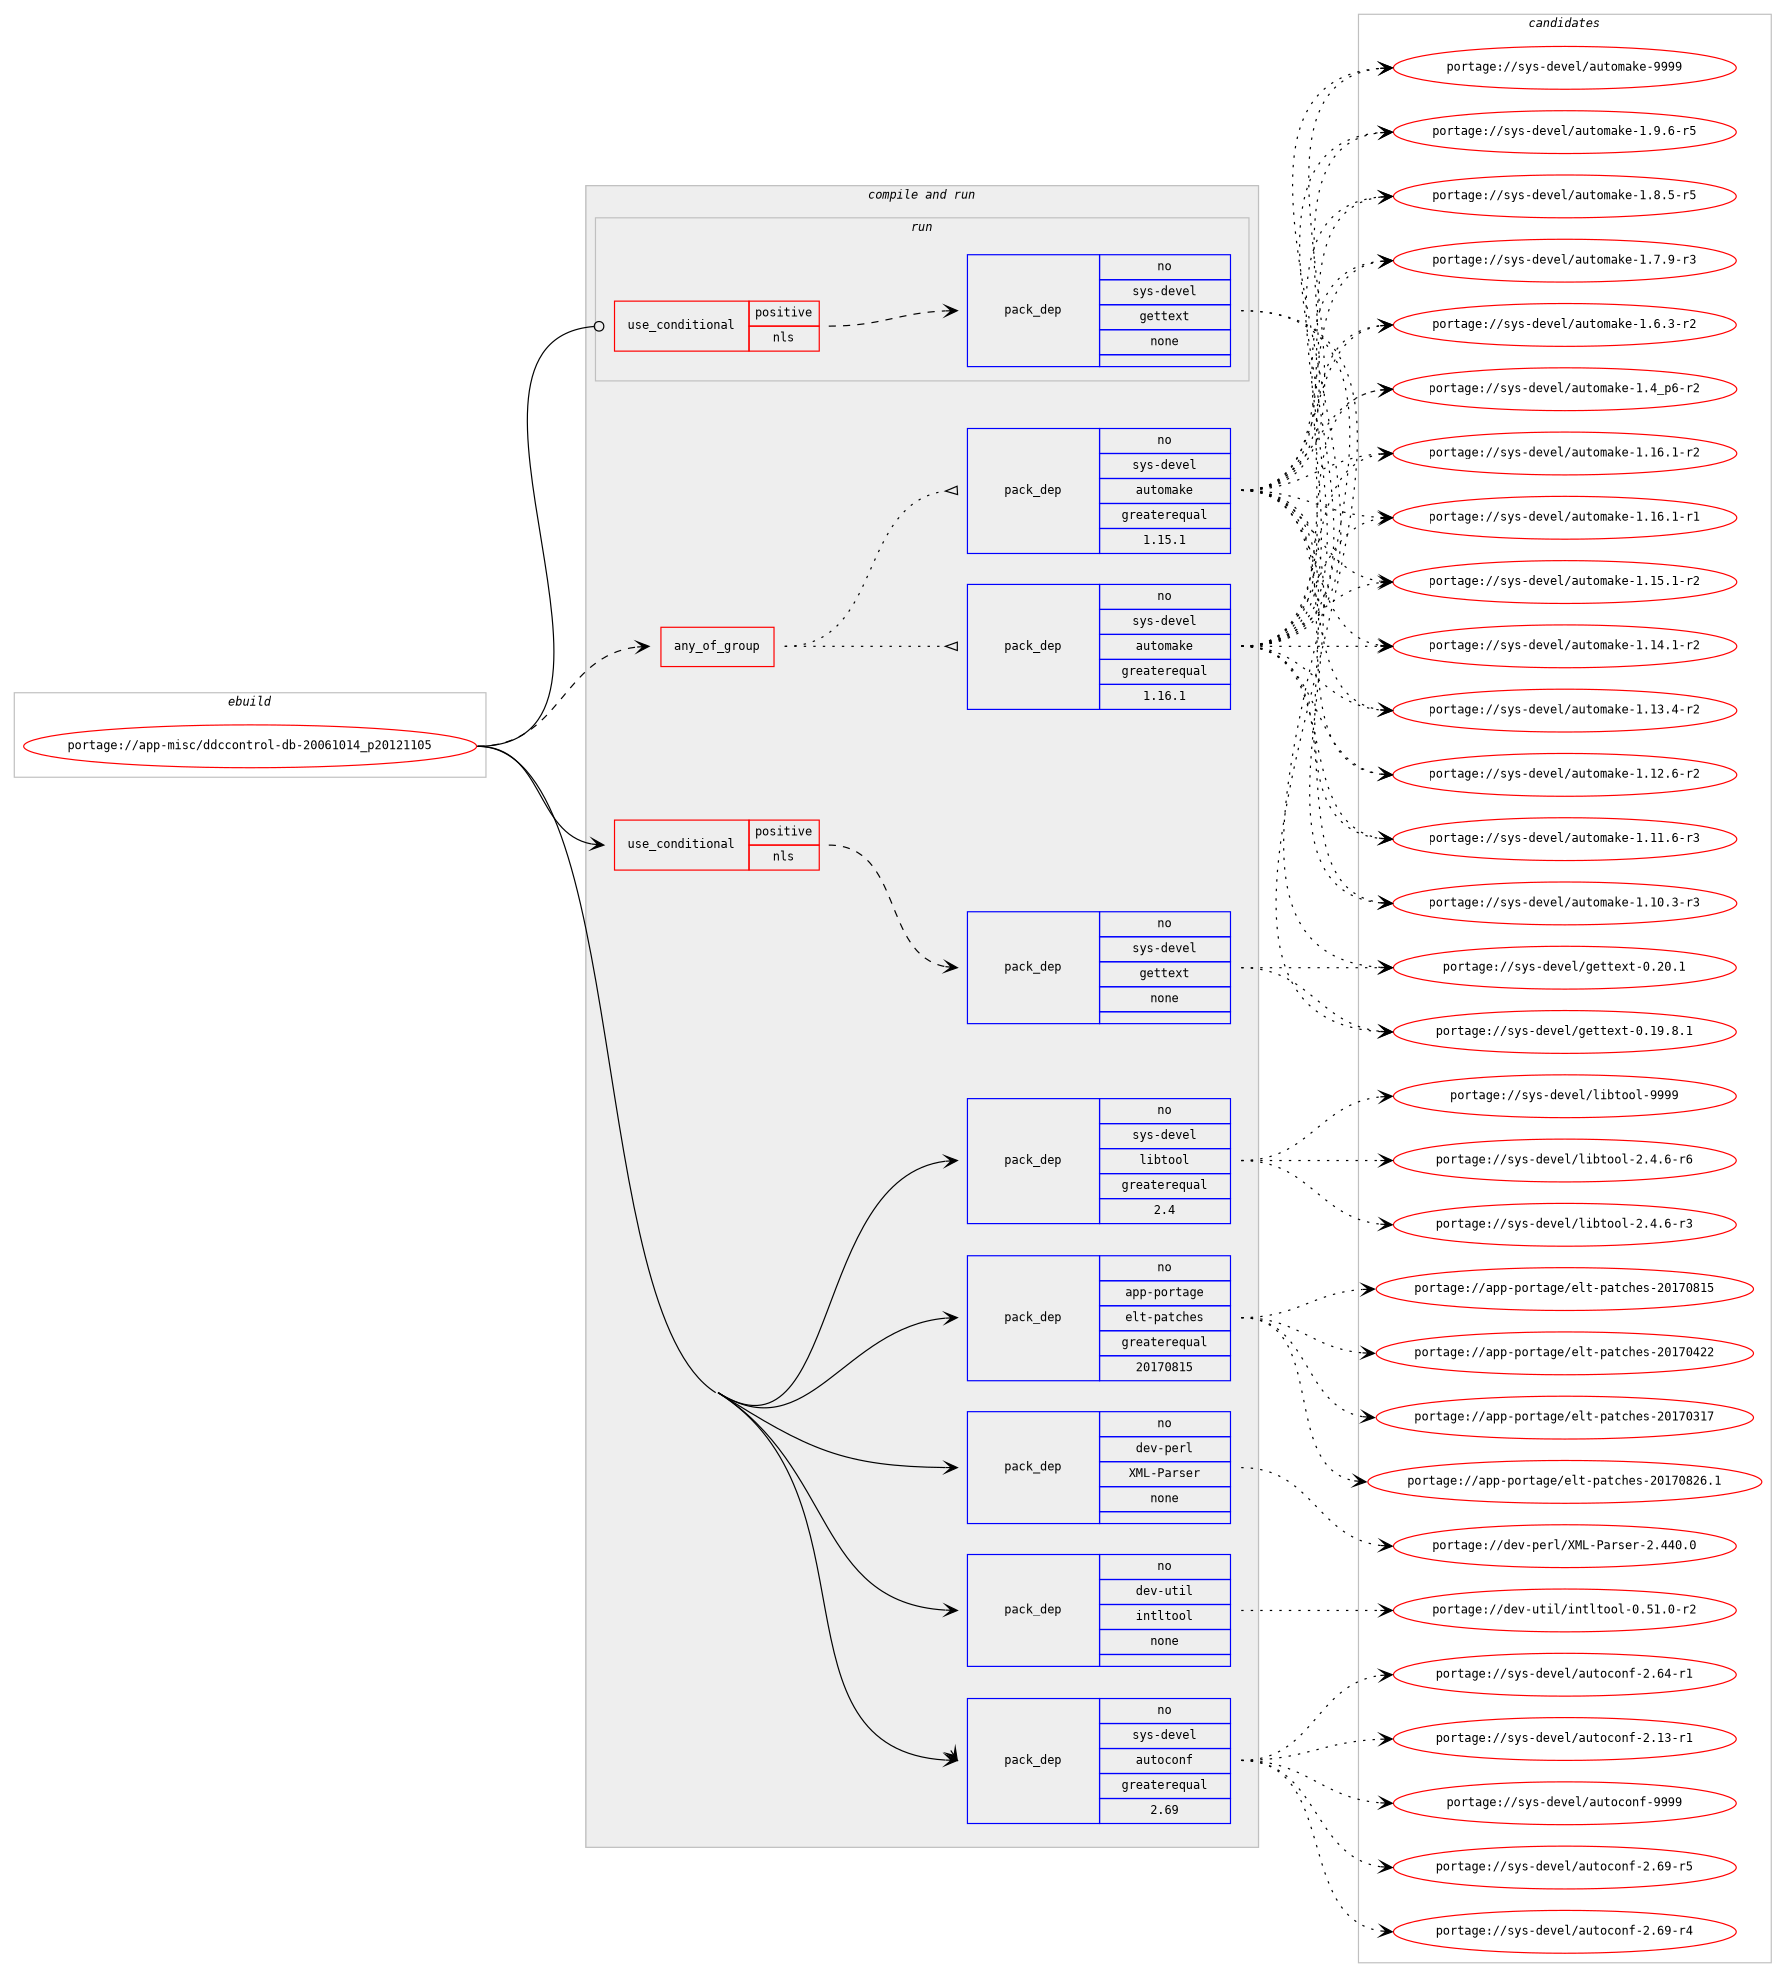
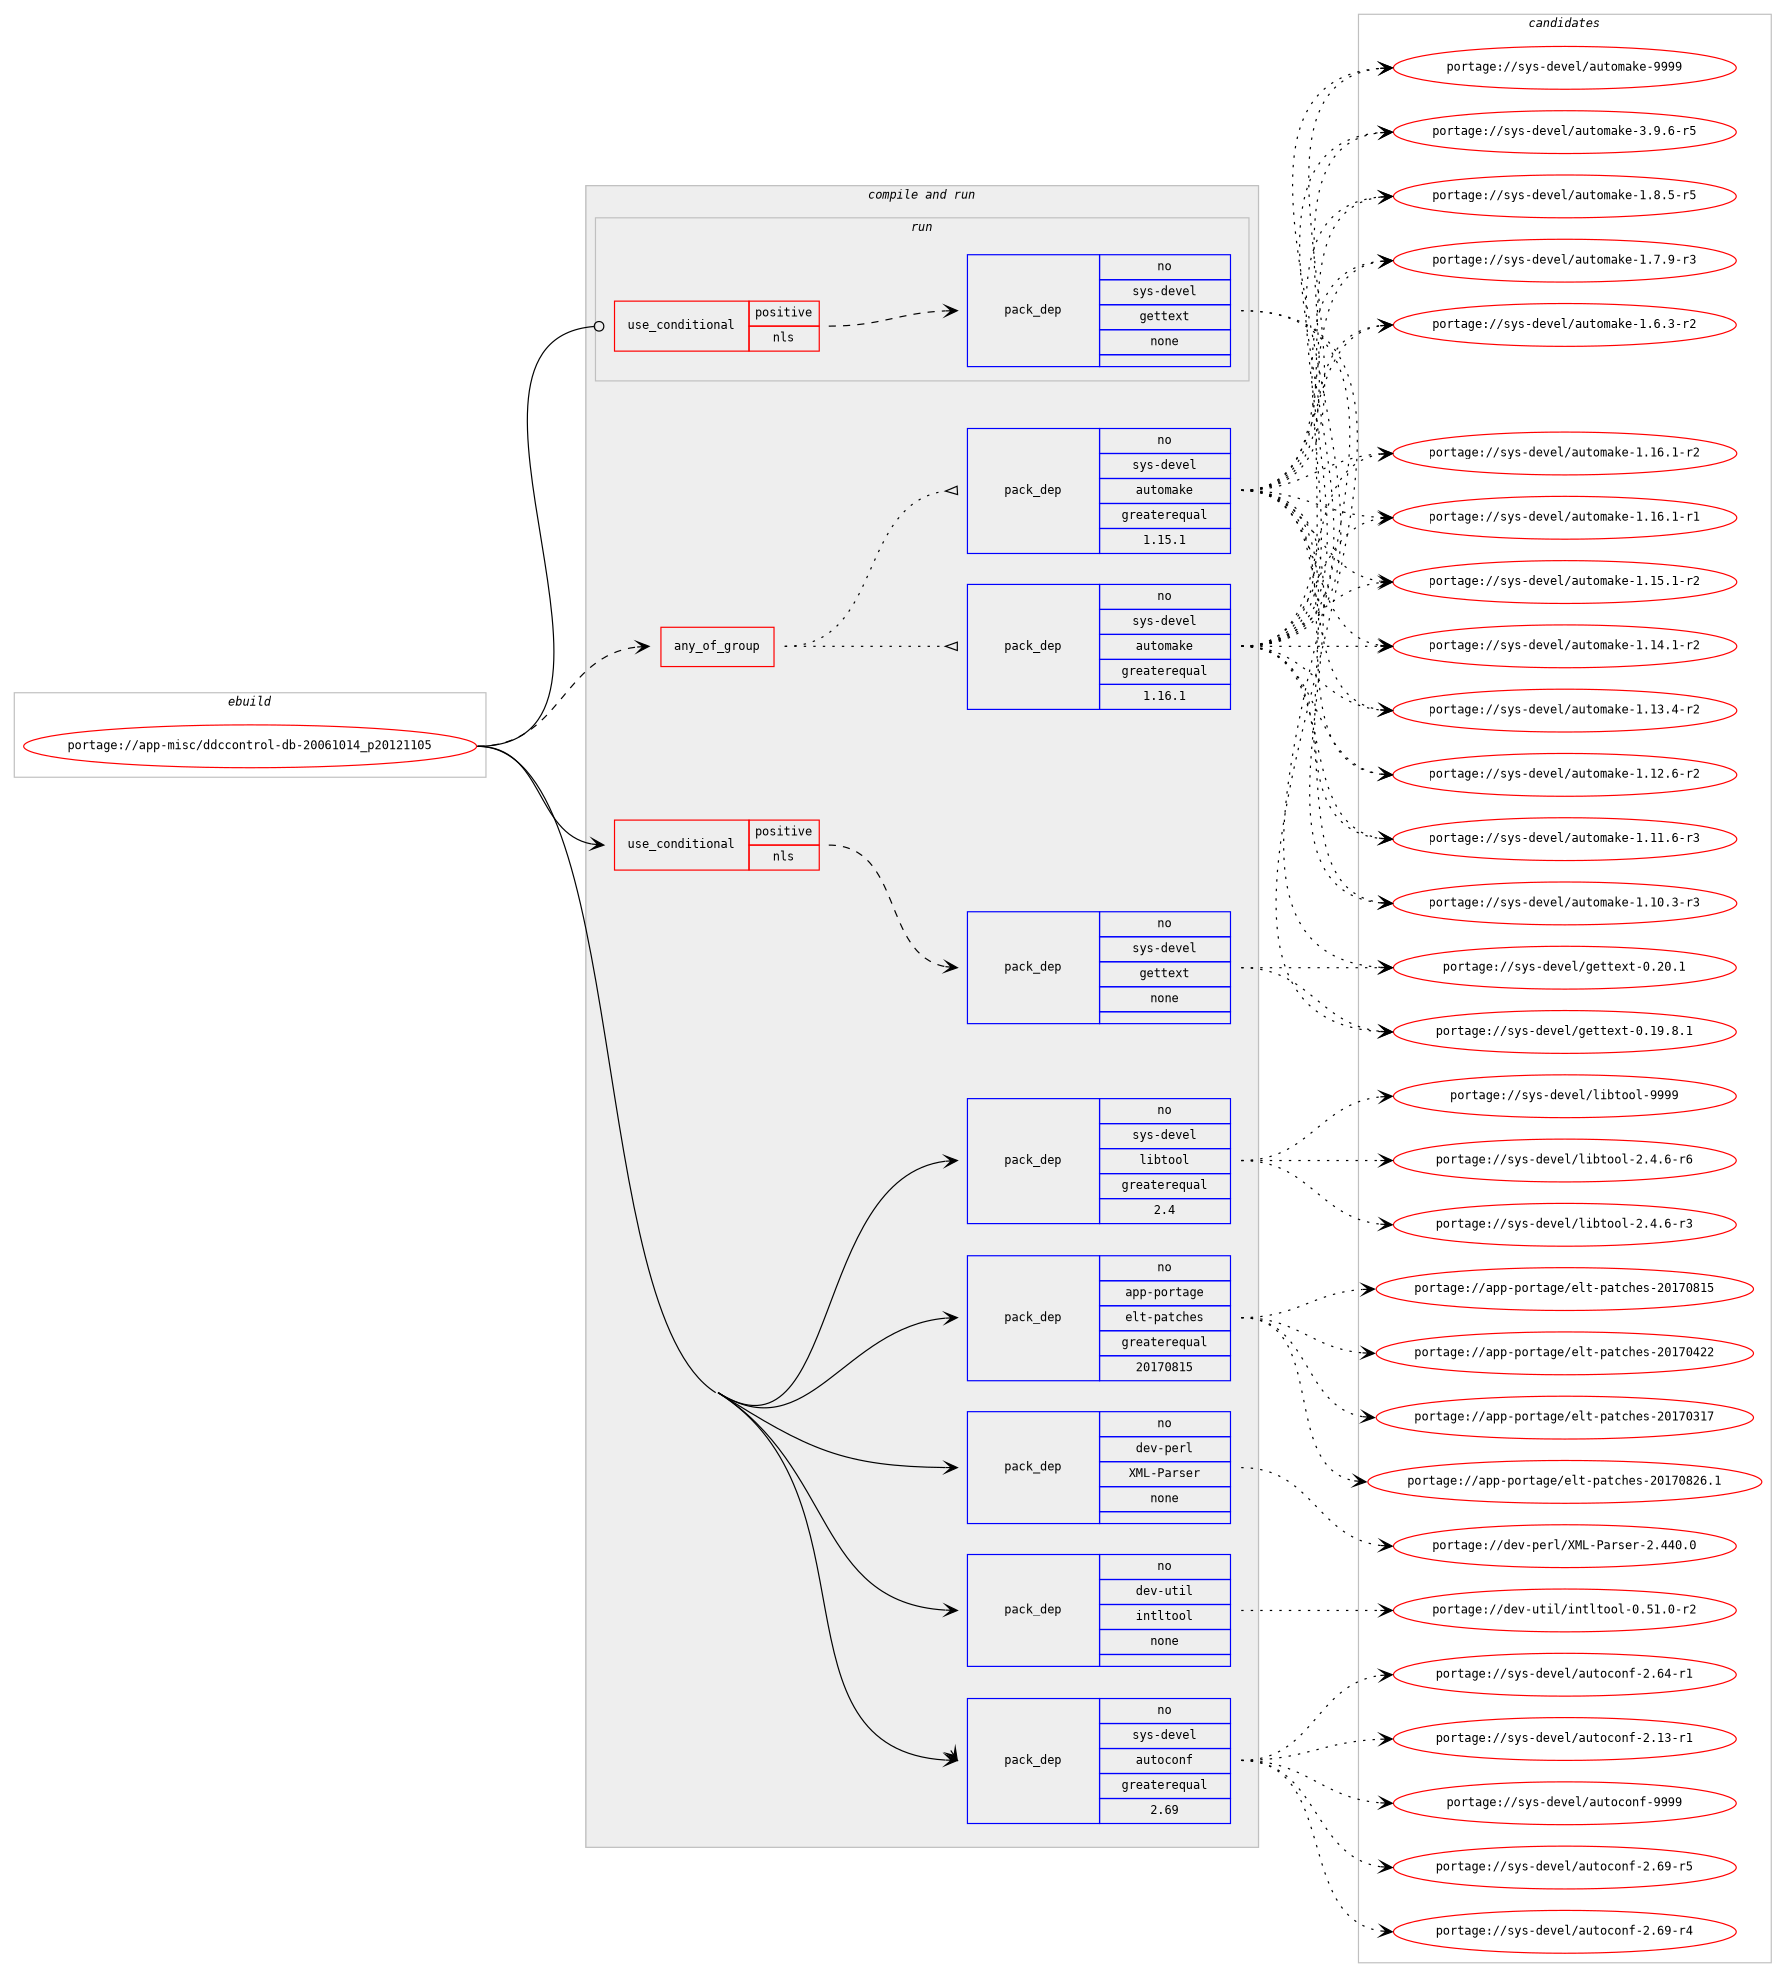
node "portage://sys-devel/automake-1.9.6-r5": label "portage://sys-devel/automake-1.9.6-r5" -> "portage://sys-devel/automake-3.9.6-r5"
node "portage://sys-devel/automake-1.4_p6-r2": removed
